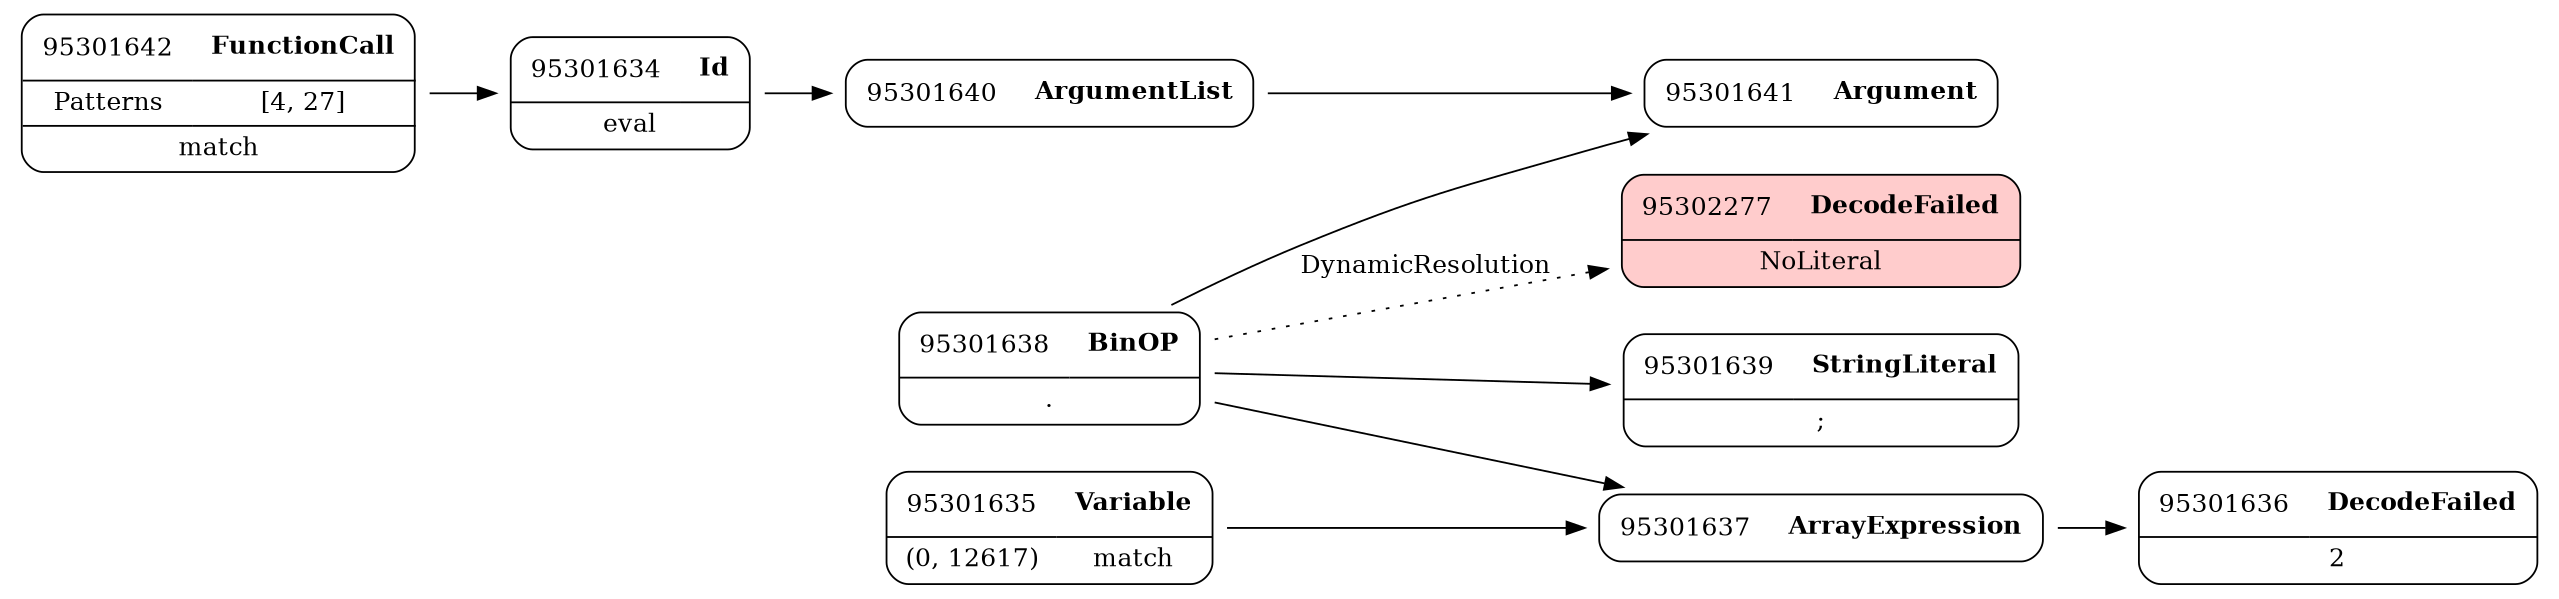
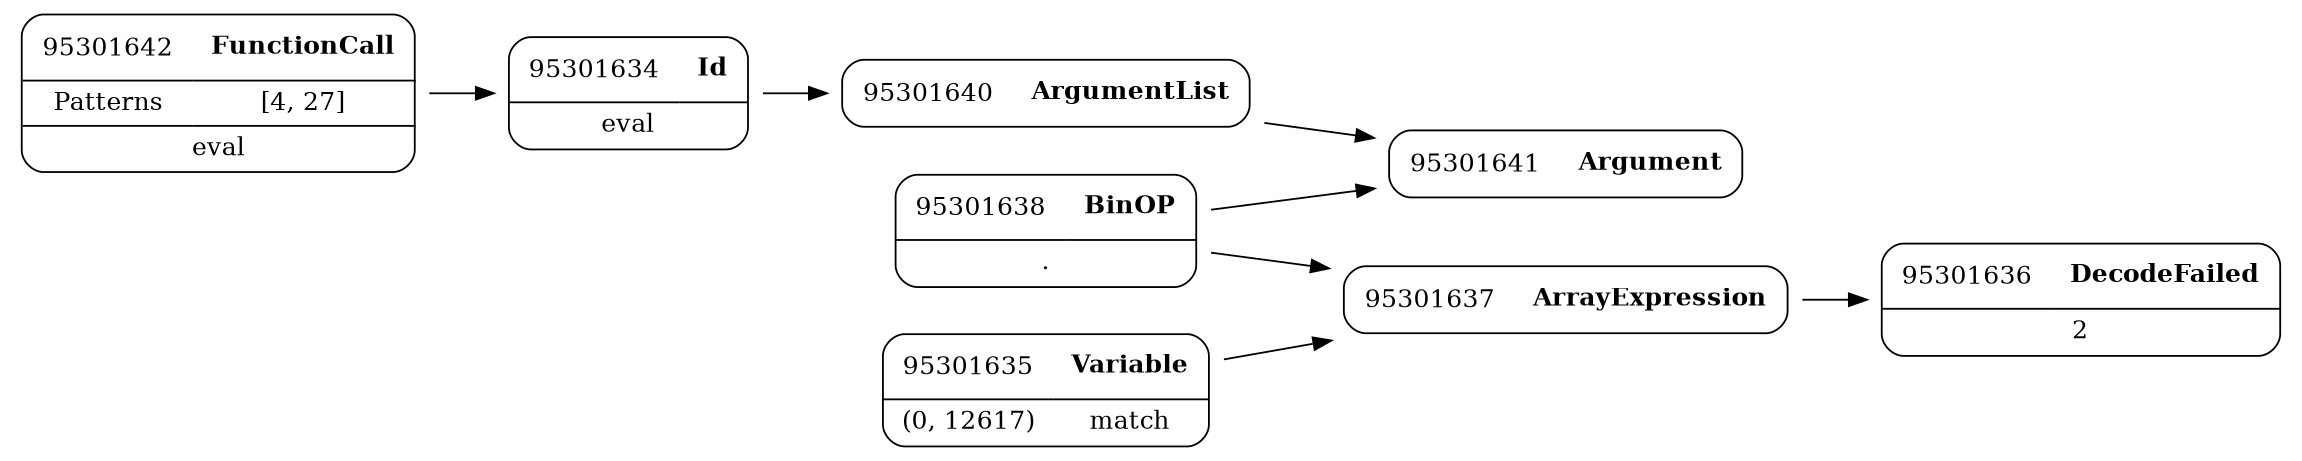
node "95301642": text "match" -> "eval"
node "95302277": removed
node "95301639": removed
